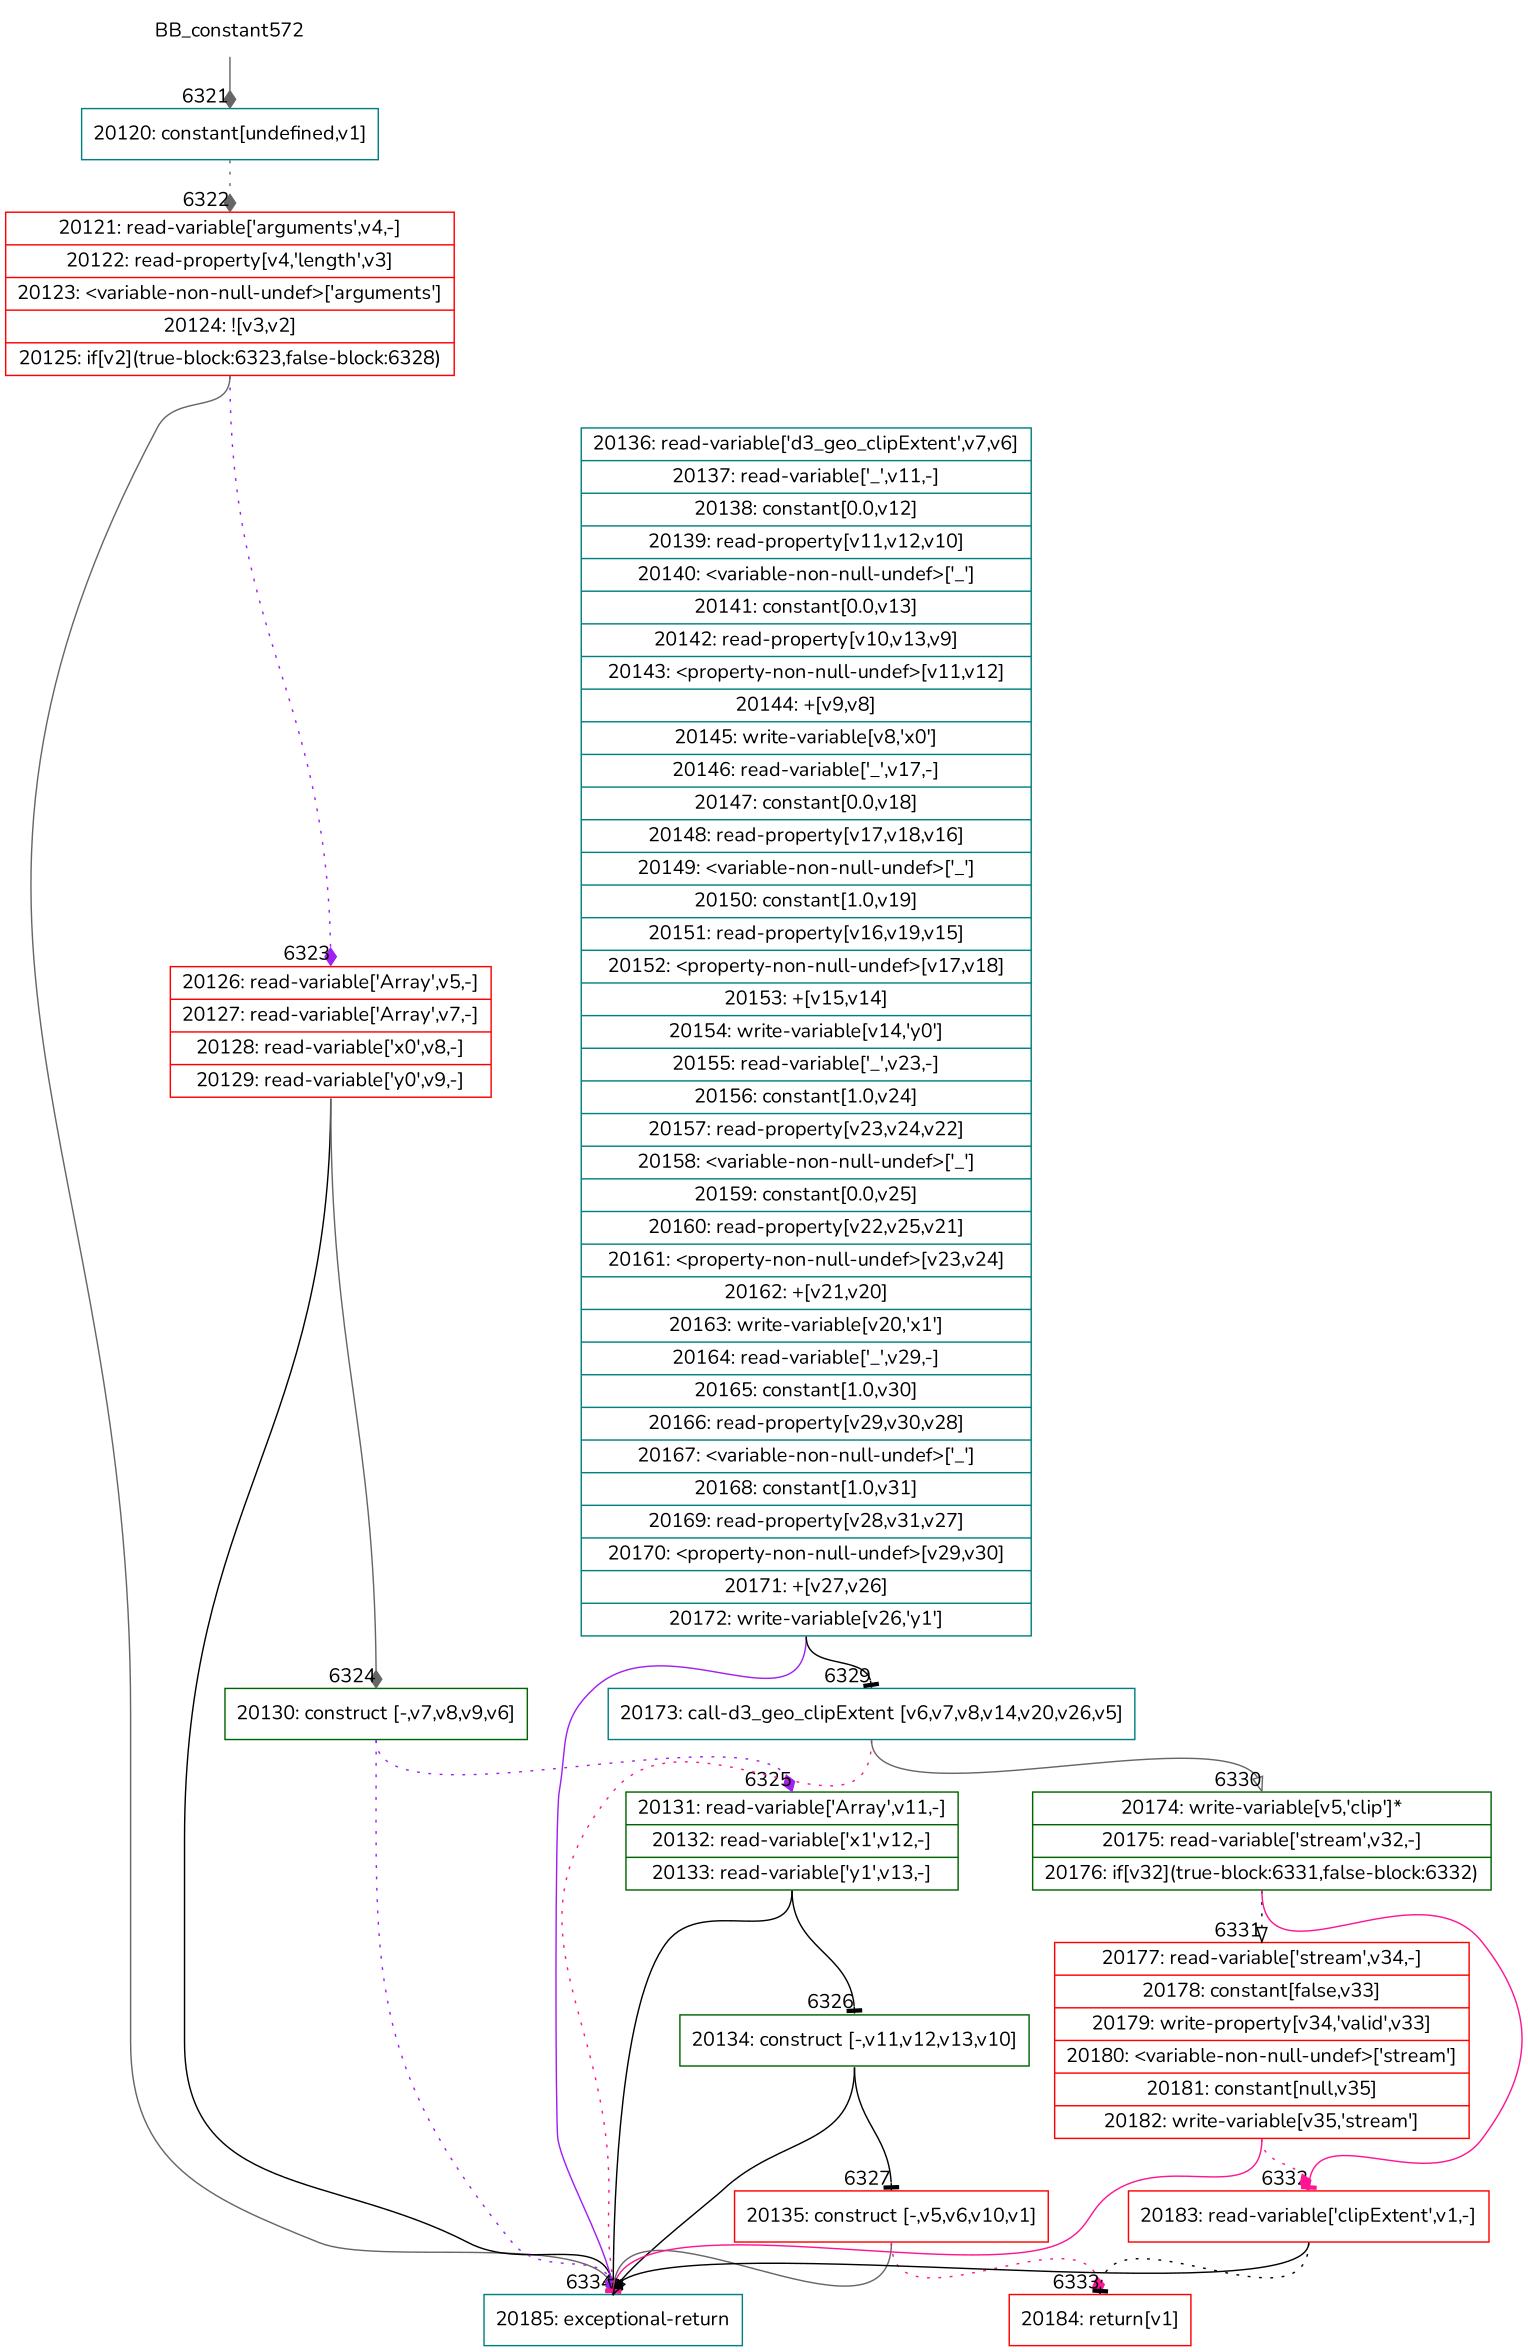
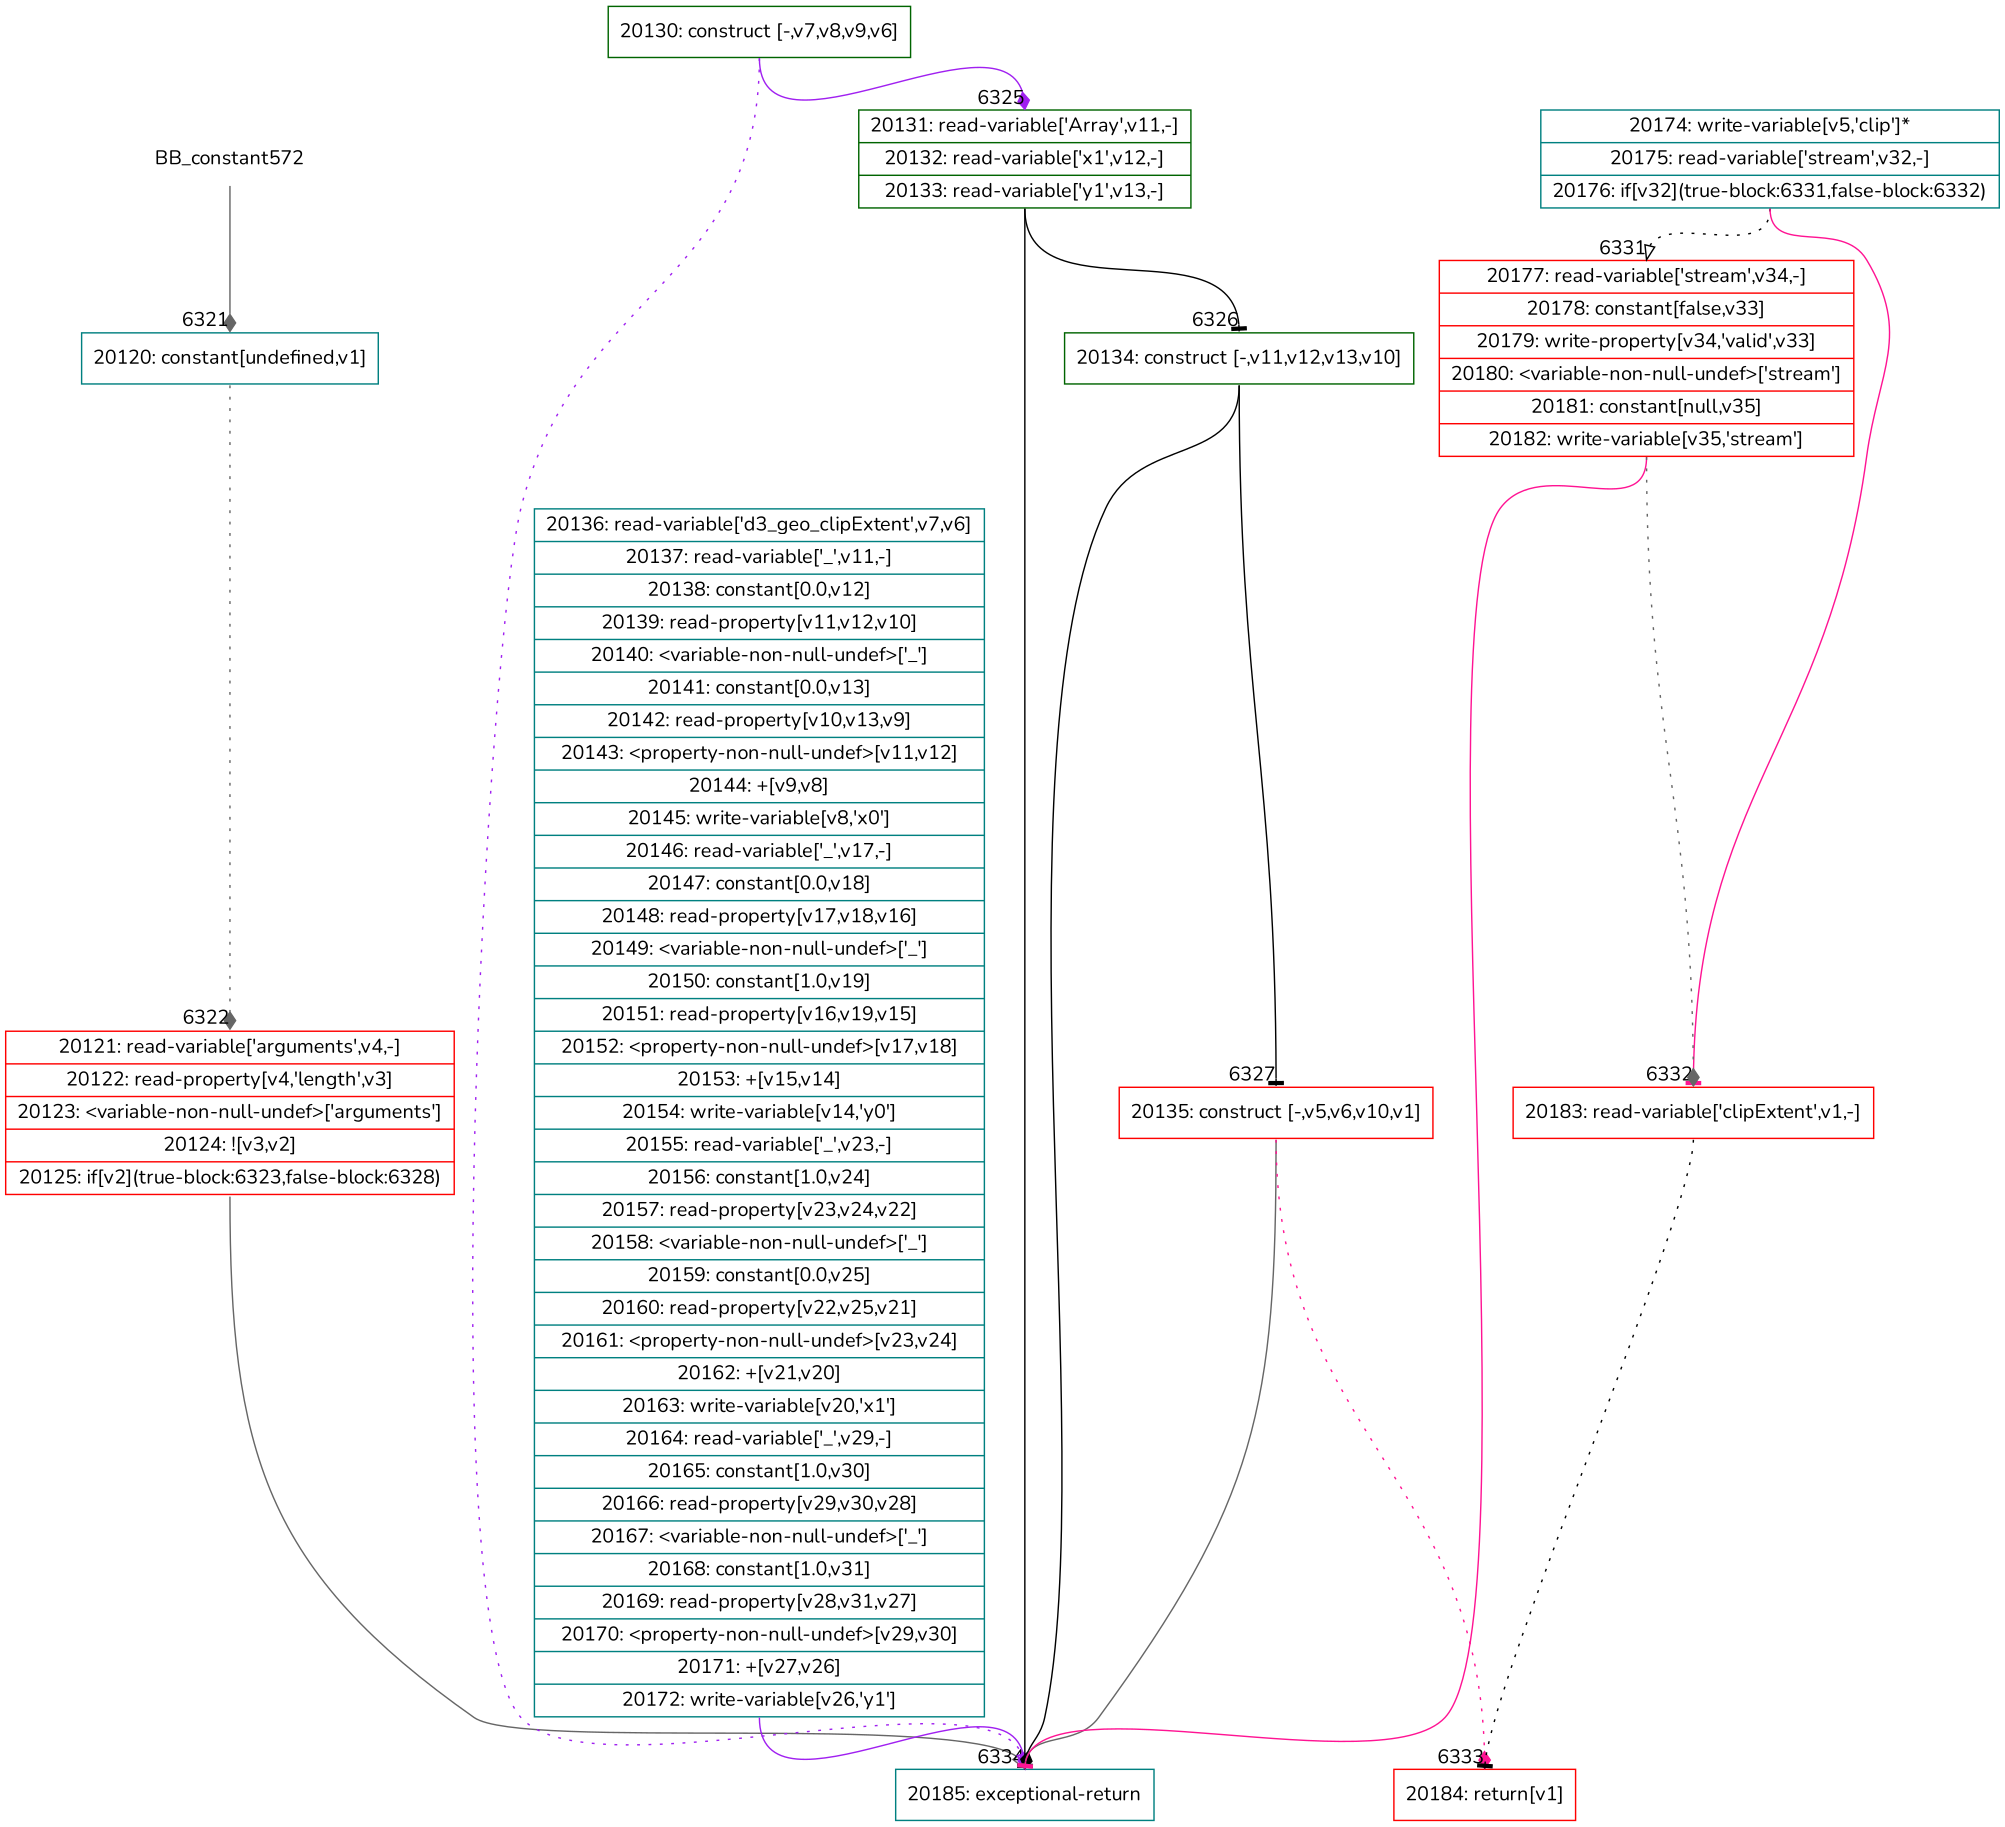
node "20126: read-variable['Array',v5,-]": removed
node "20173: call-d3_geo_clipExtent [v6,v7,v8,v14,v20,v26,v5]": removed
edge "20130: construct [-,v7,v8,v9,v6]" -> "20131: read-variable['Array',v11,-]": style dotted -> solid
node "20174: write-variable[v5,'clip']*": color darkgreen -> teal
edge "20131: read-variable['Array',v11,-]" -> "20185: exceptional-return": arrowhead onormal -> tee
edge "20177: read-variable['stream',v34,-]" -> "20183: read-variable['clipExtent',v1,-]": color deeppink -> gray40
edge "20183: read-variable['clipExtent',v1,-]" -> "20185: exceptional-return": removed
